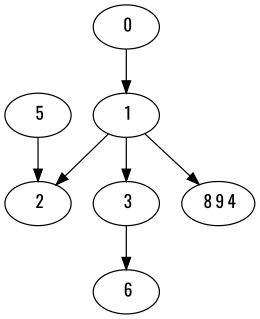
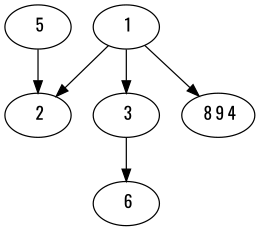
node "0": removed
